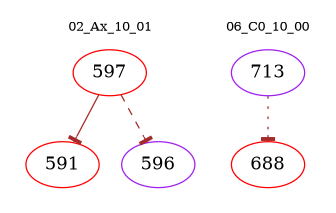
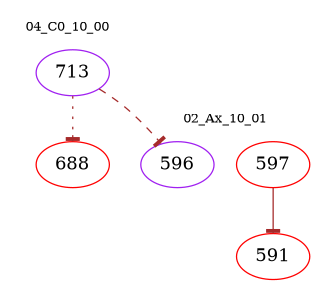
cluster "06_C0_10_00": label "06_C0_10_00" -> "04_C0_10_00"
edge "597" -> "596": now "713" -> "596"
